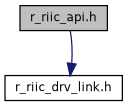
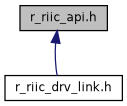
edge "r_riic_api.h" -> "r_riic_drv_link.h": reversed
